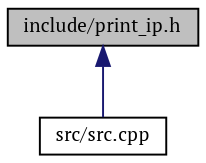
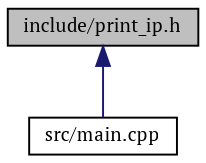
node "src/src.cpp": label "src/src.cpp" -> "src/main.cpp"
